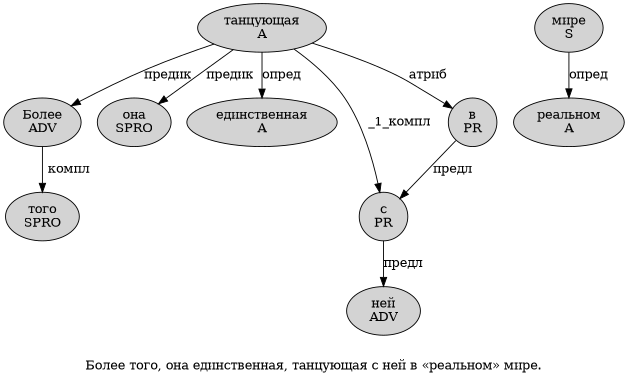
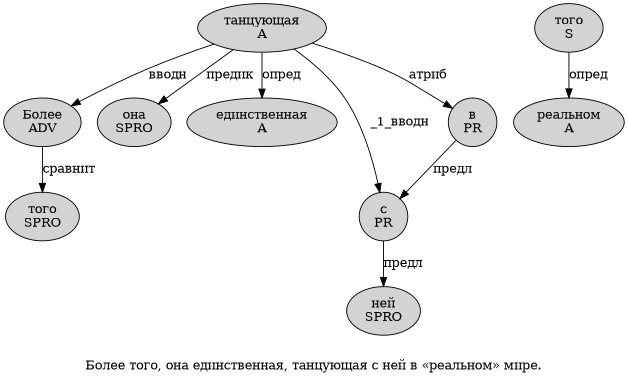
node "мире S": label "мире S" -> "того S"
edge "танцующая A" -> "Более ADV": label "предик" -> "вводн"
edge "танцующая A" -> "с PR": label "_1_компл" -> "_1_вводн"
edge "Более ADV" -> "того SPRO": label "компл" -> "сравнит"
node "ней ADV": label "ней ADV" -> "ней SPRO"
